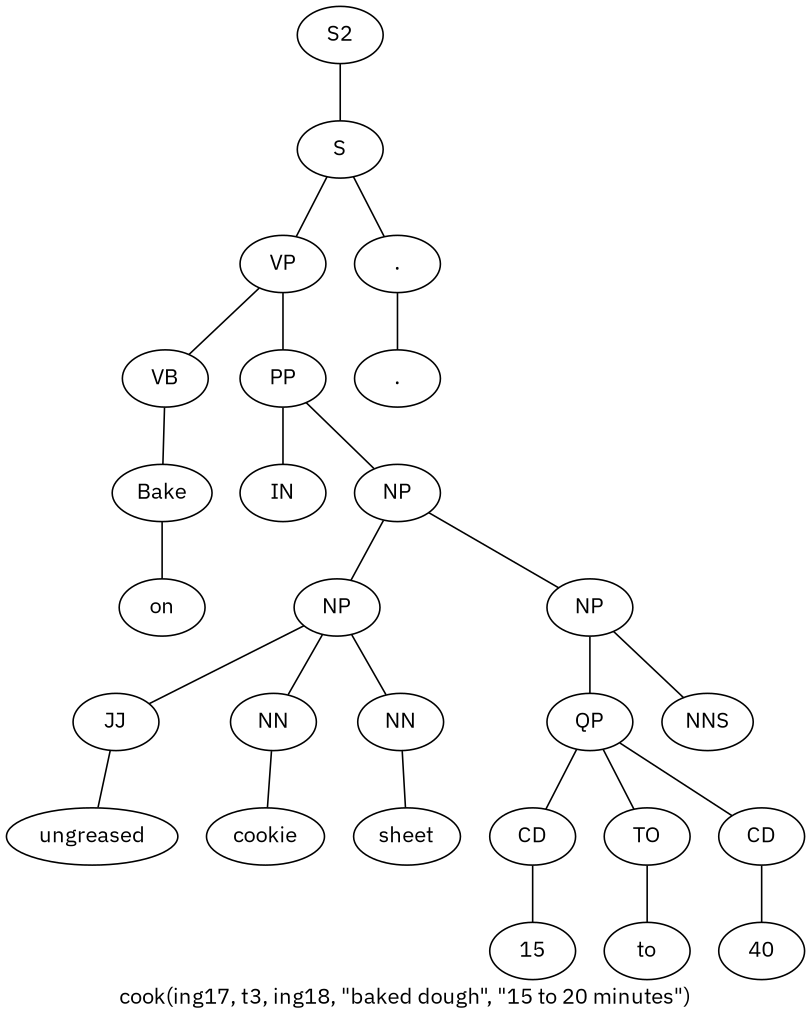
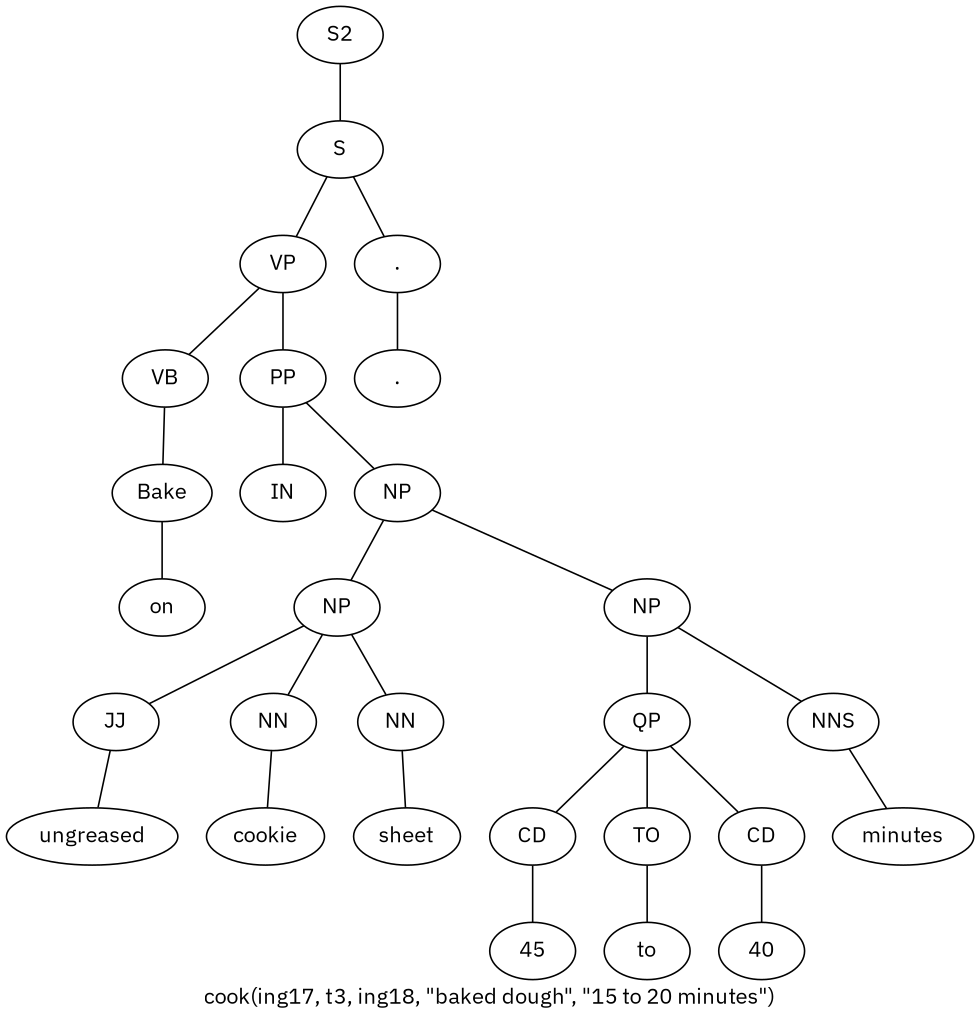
node "minutes": added
node "15": label "15" -> "45"
